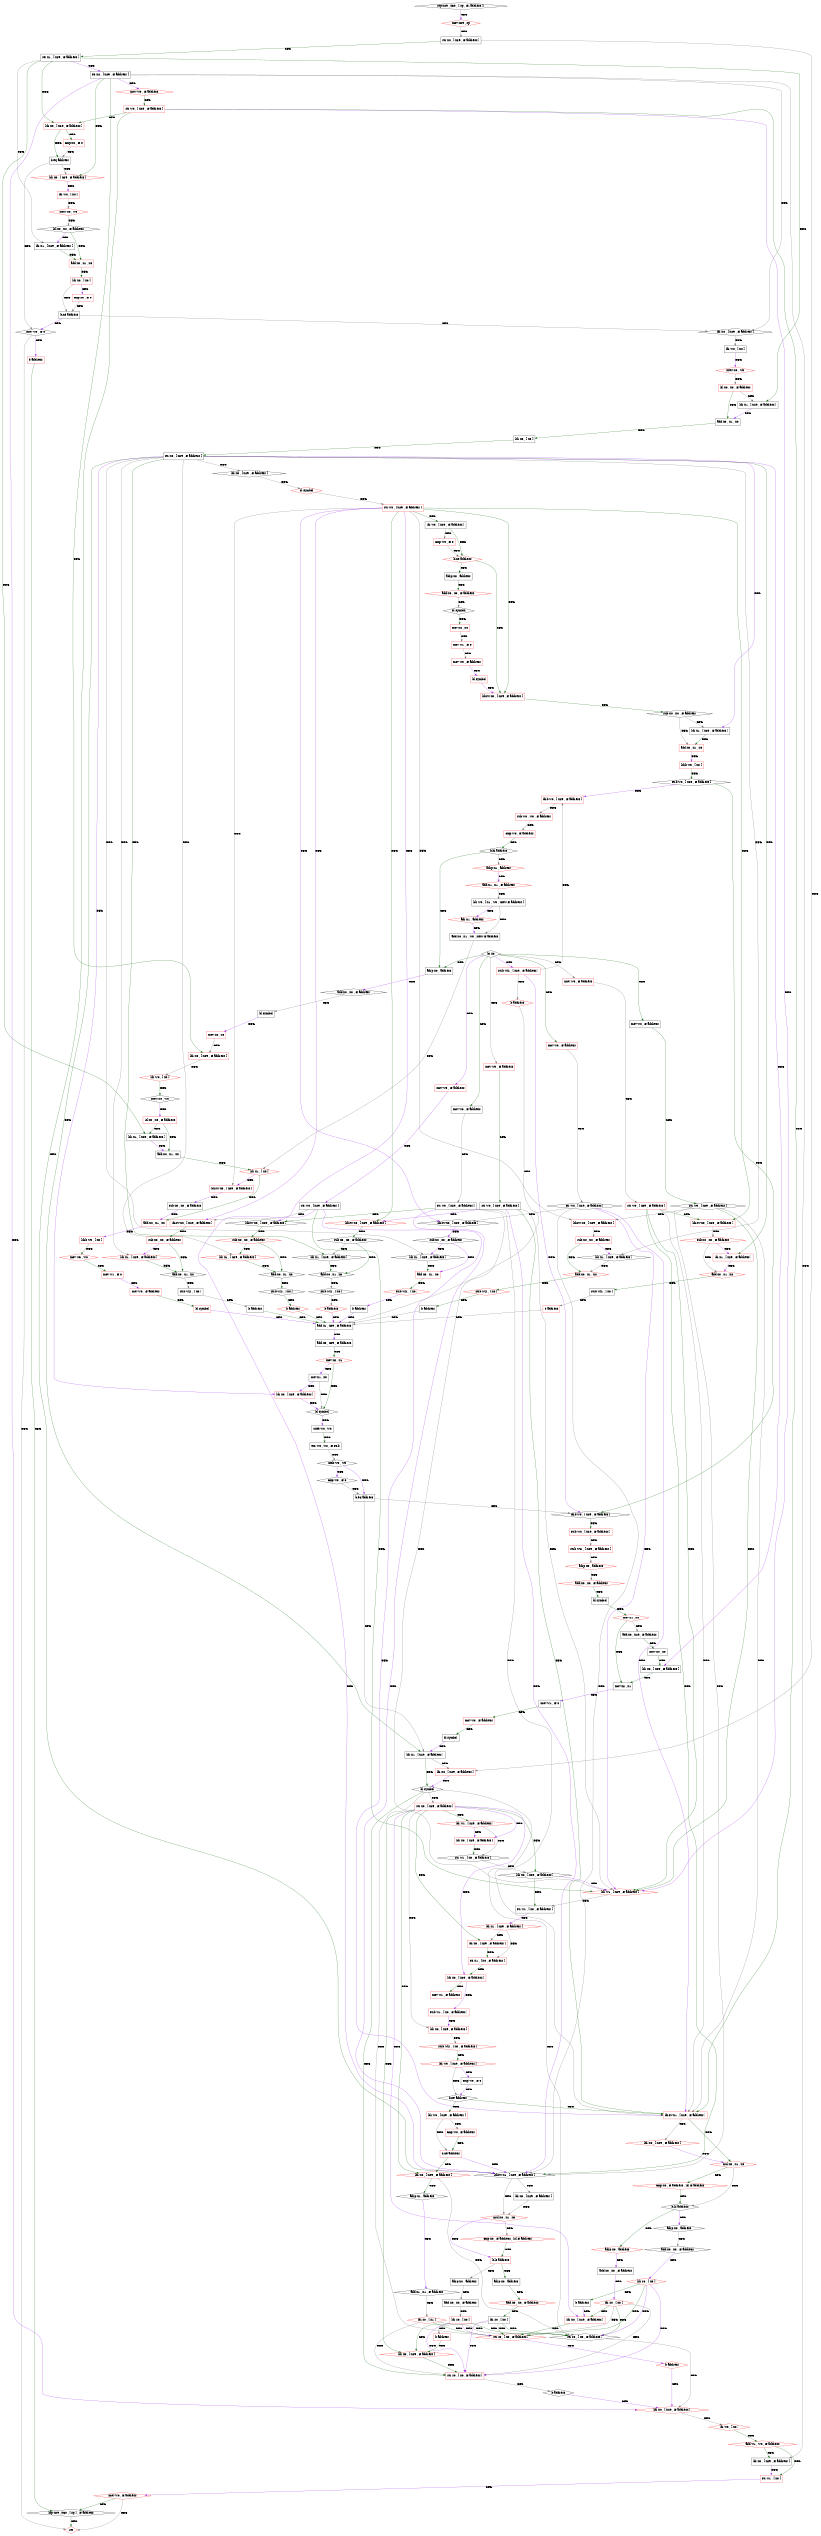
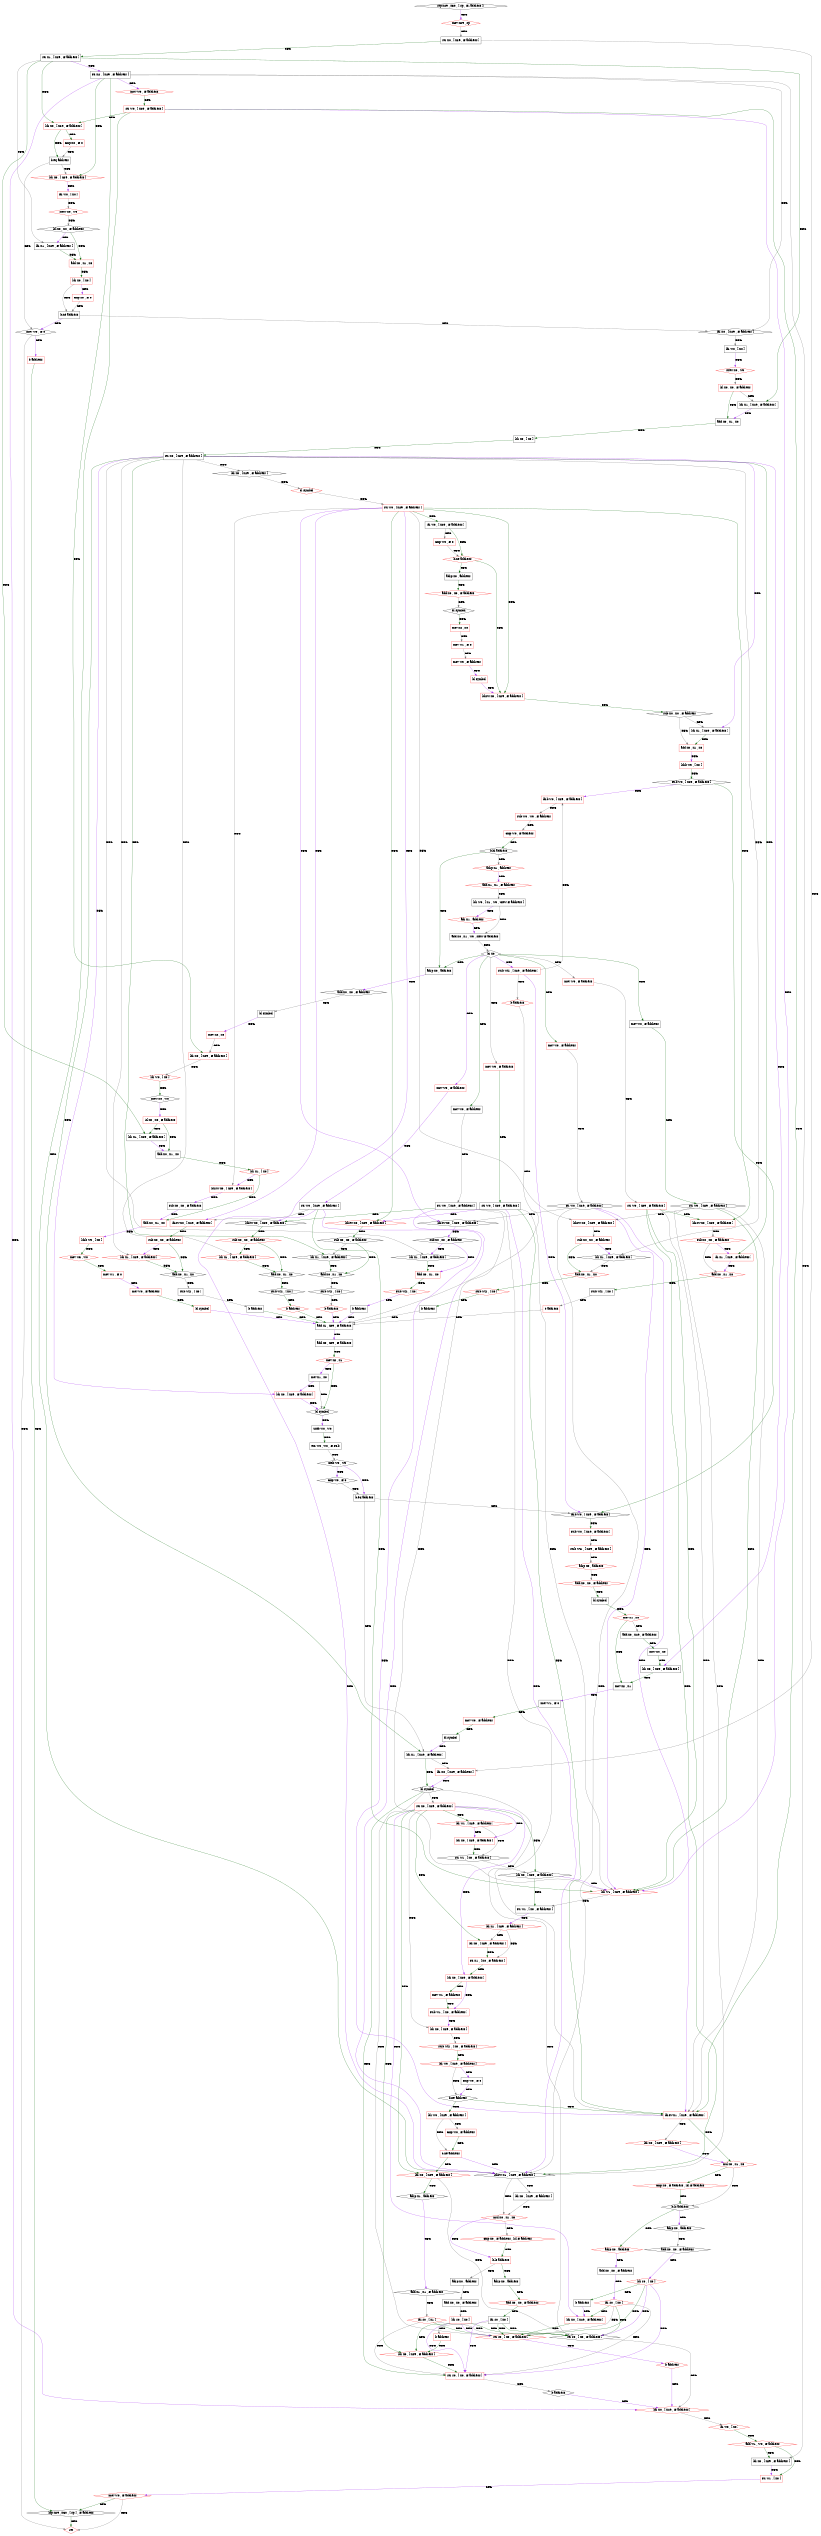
edge "add x0 , x1 , w0 , sxtw # address" -> "ldr x1 , [ x0 ]": now "add x0 , x1 , w0 , sxtw # address" -> "br x0"
edge "mov w1 , # address" -> "strb w1 , [ x0 , # address ]": added, label "CFG"
